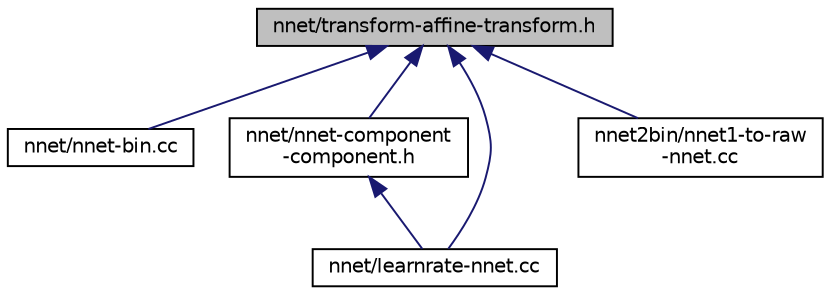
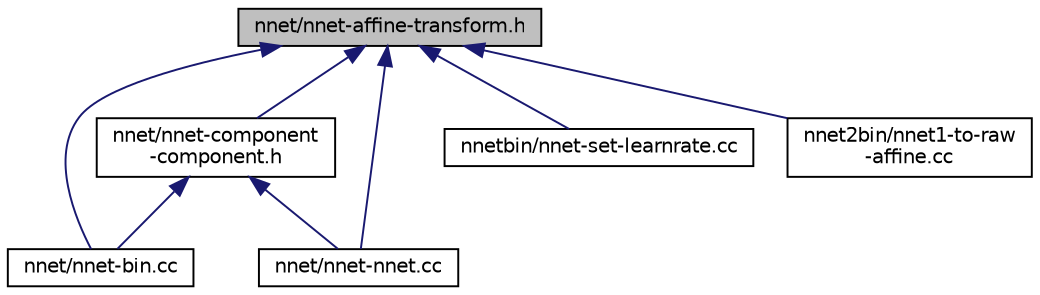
node "nnet/transform-affine-transform.h": label "nnet/transform-affine-transform.h" -> "nnet/nnet-affine-transform.h"
node "nnetbin/nnet-set-learnrate.cc": added
node "nnet2bin/nnet1-to-raw -nnet.cc": label "nnet2bin/nnet1-to-raw -nnet.cc" -> "nnet2bin/nnet1-to-raw -affine.cc"
edge "nnet/nnet-bin.cc" -> "nnet/nnet-component -component.h": added
node "nnet/learnrate-nnet.cc": label "nnet/learnrate-nnet.cc" -> "nnet/nnet-nnet.cc"
